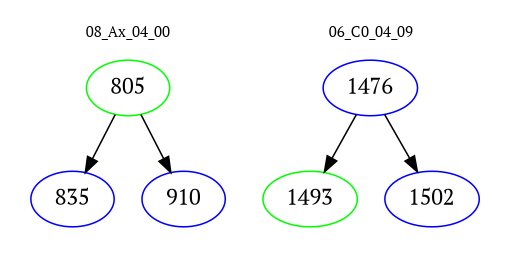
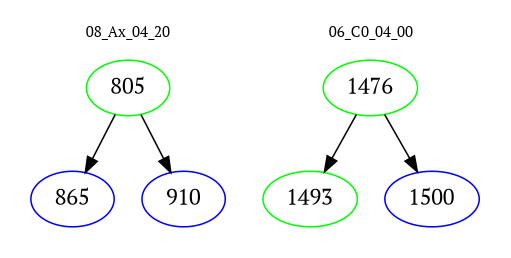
cluster "08_Ax_04_00": label "08_Ax_04_00" -> "08_Ax_04_20"
cluster "06_C0_04_09": label "06_C0_04_09" -> "06_C0_04_00"
node "1476": color blue -> green
node "835": label "835" -> "865"
node "1502": label "1502" -> "1500"
